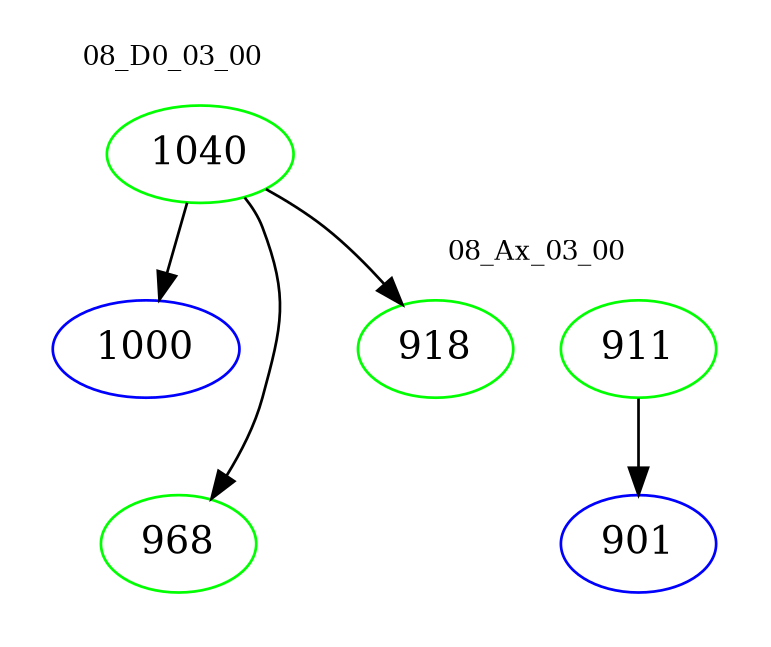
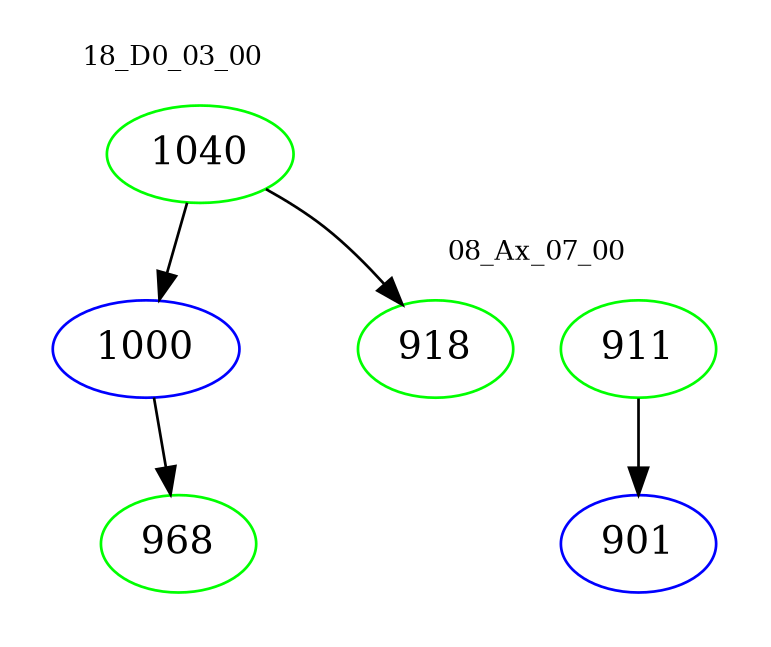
cluster "08_D0_03_00": label "08_D0_03_00" -> "18_D0_03_00"
cluster "08_Ax_03_00": label "08_Ax_03_00" -> "08_Ax_07_00"
edge "1040" -> "968": now "1000" -> "968"
